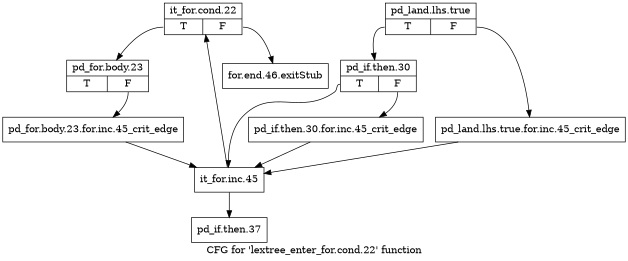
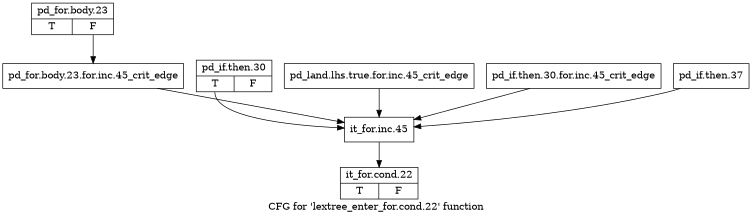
node "pd_land.lhs.true": removed
edge "it_for.cond.22" -> "pd_for.body.23": removed
node "for.end.46.exitStub": removed
edge "pd_if.then.30" -> "pd_if.then.30.for.inc.45_crit_edge": removed
edge "it_for.inc.45" -> "pd_if.then.37": reversed
